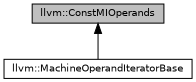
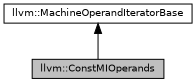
edge "llvm::MachineOperandIteratorBase" -> "llvm::ConstMIOperands": reversed
